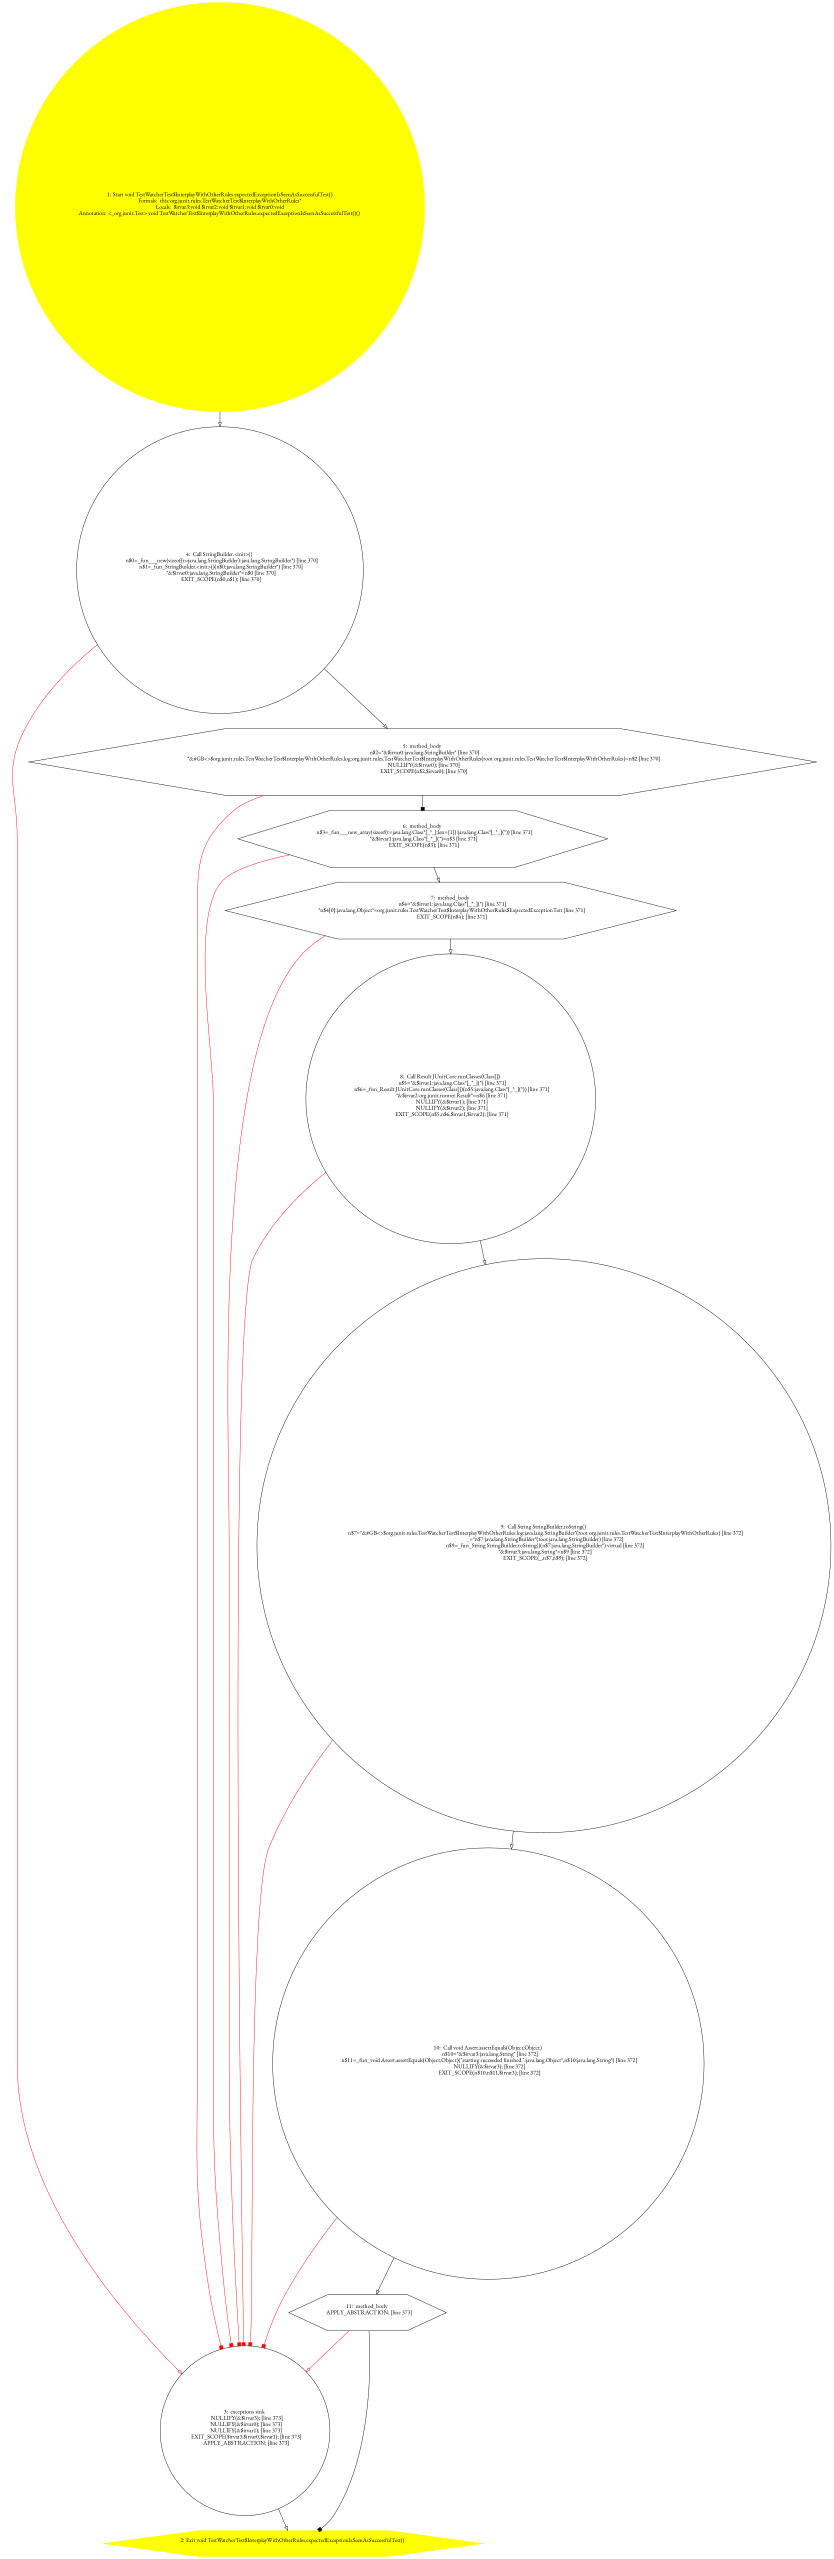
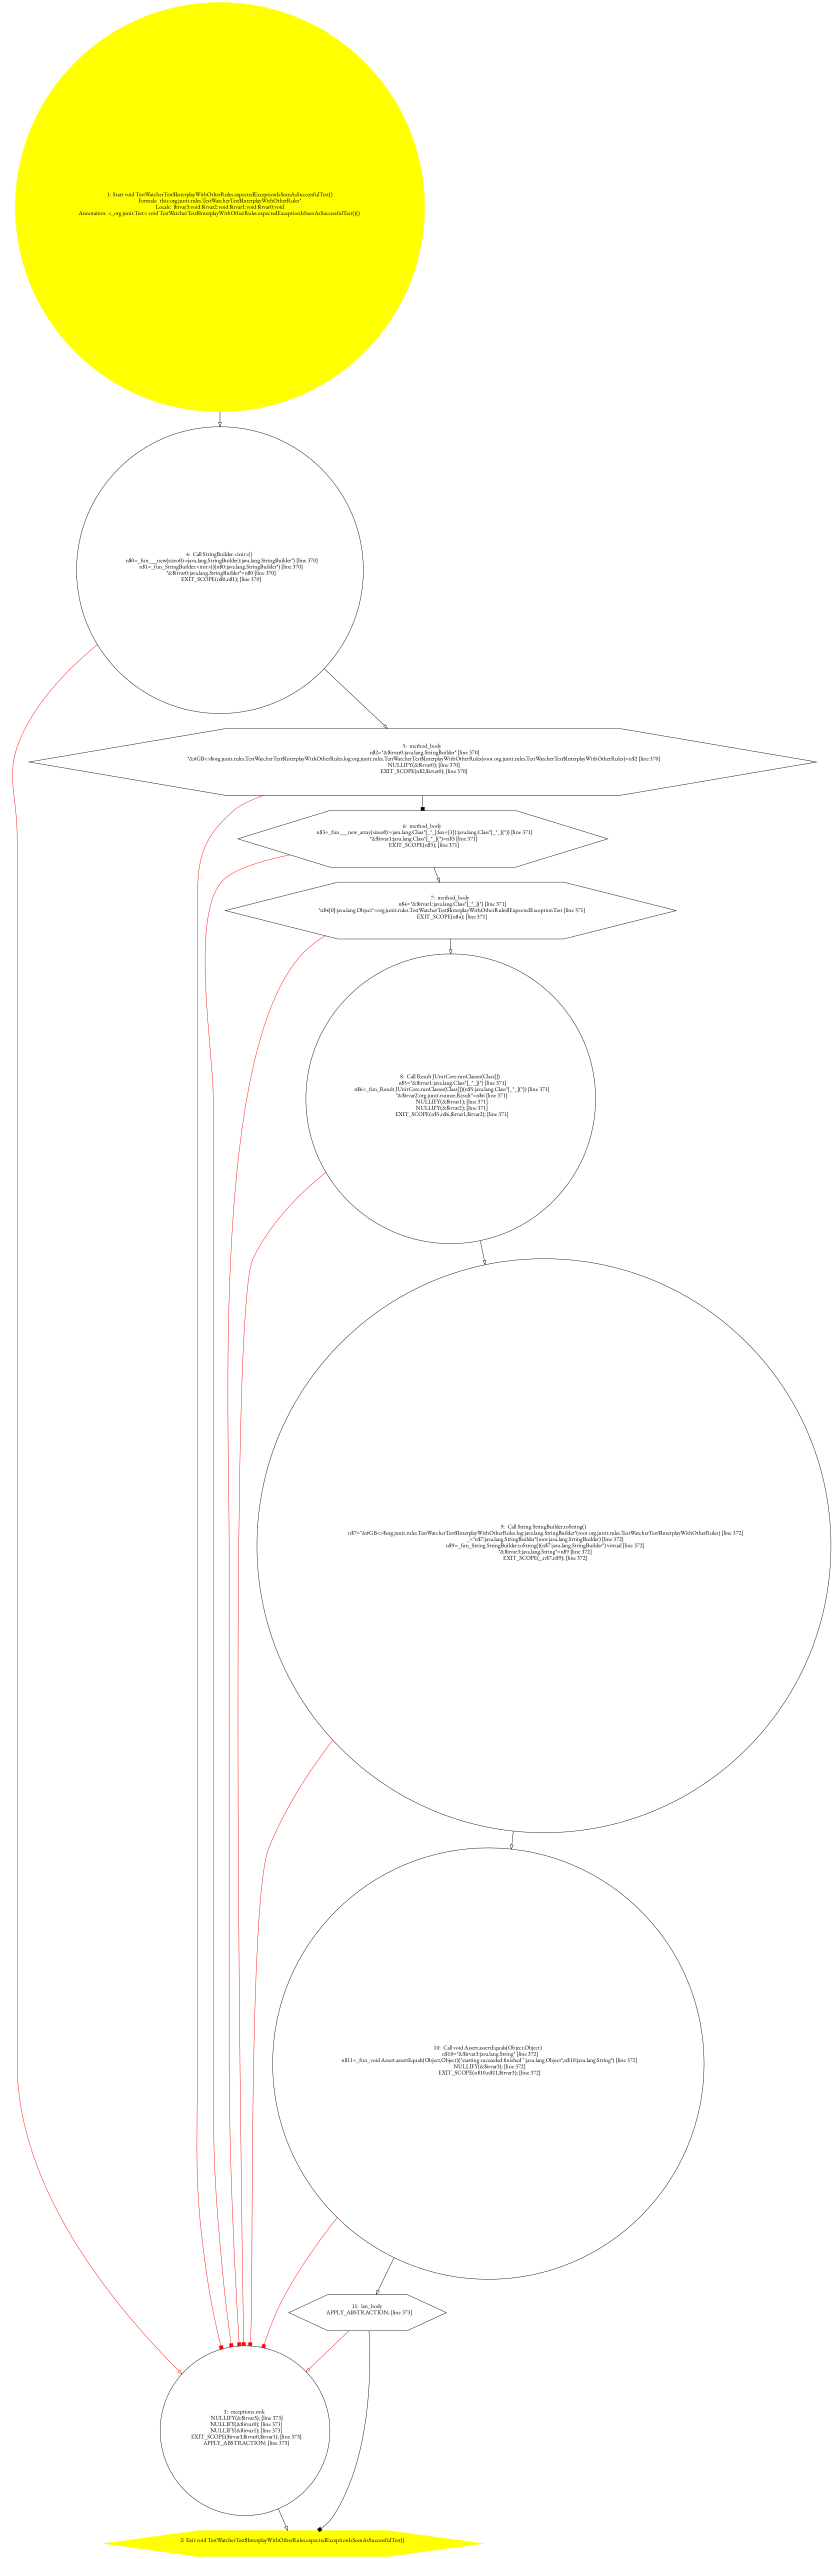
node "11:  method_body APPLY_ABSTRACTION; [line 373]": label "11:  method_body APPLY_ABSTRACTION; [line 373]" -> "11:  len_body APPLY_ABSTRACTION; [line 373]"
